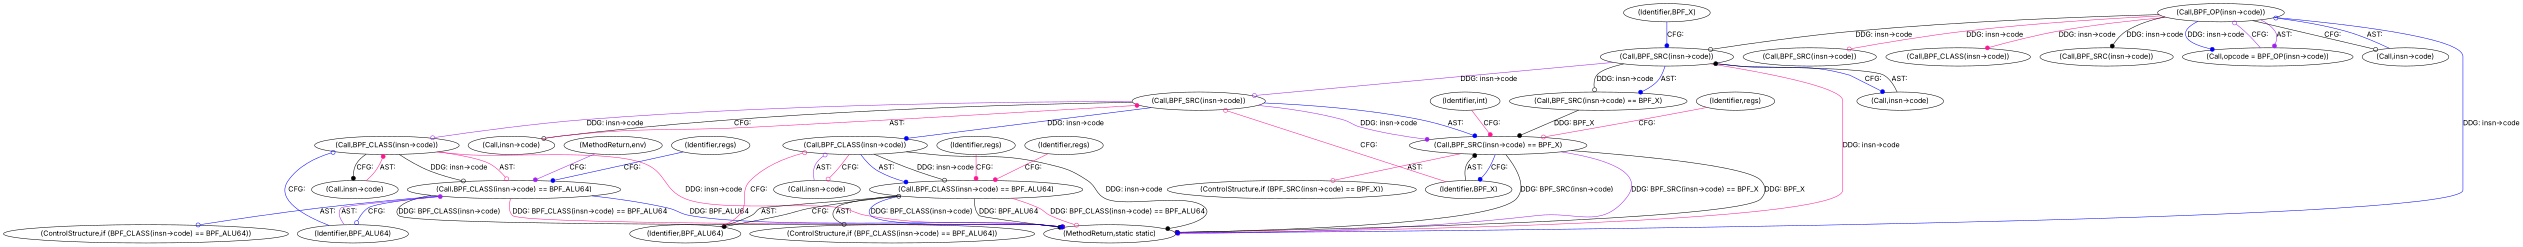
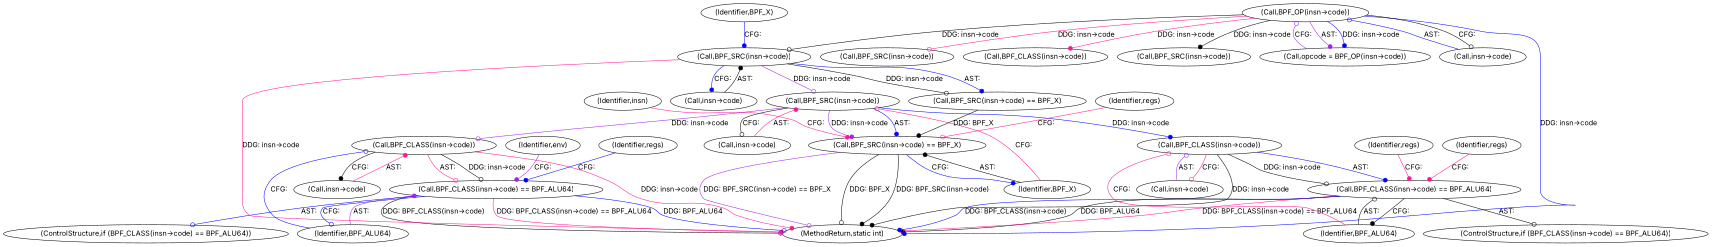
node "(Identifier,int)": label "(Identifier,int)" -> "(Identifier,insn)"
node "(MethodReturn,env)": label "(MethodReturn,env)" -> "(Identifier,env)"
node "(ControlStructure,if (BPF_SRC(insn->code) == BPF_X))": removed
node "(MethodReturn,static static)": label "(MethodReturn,static static)" -> "(MethodReturn,static int)"
